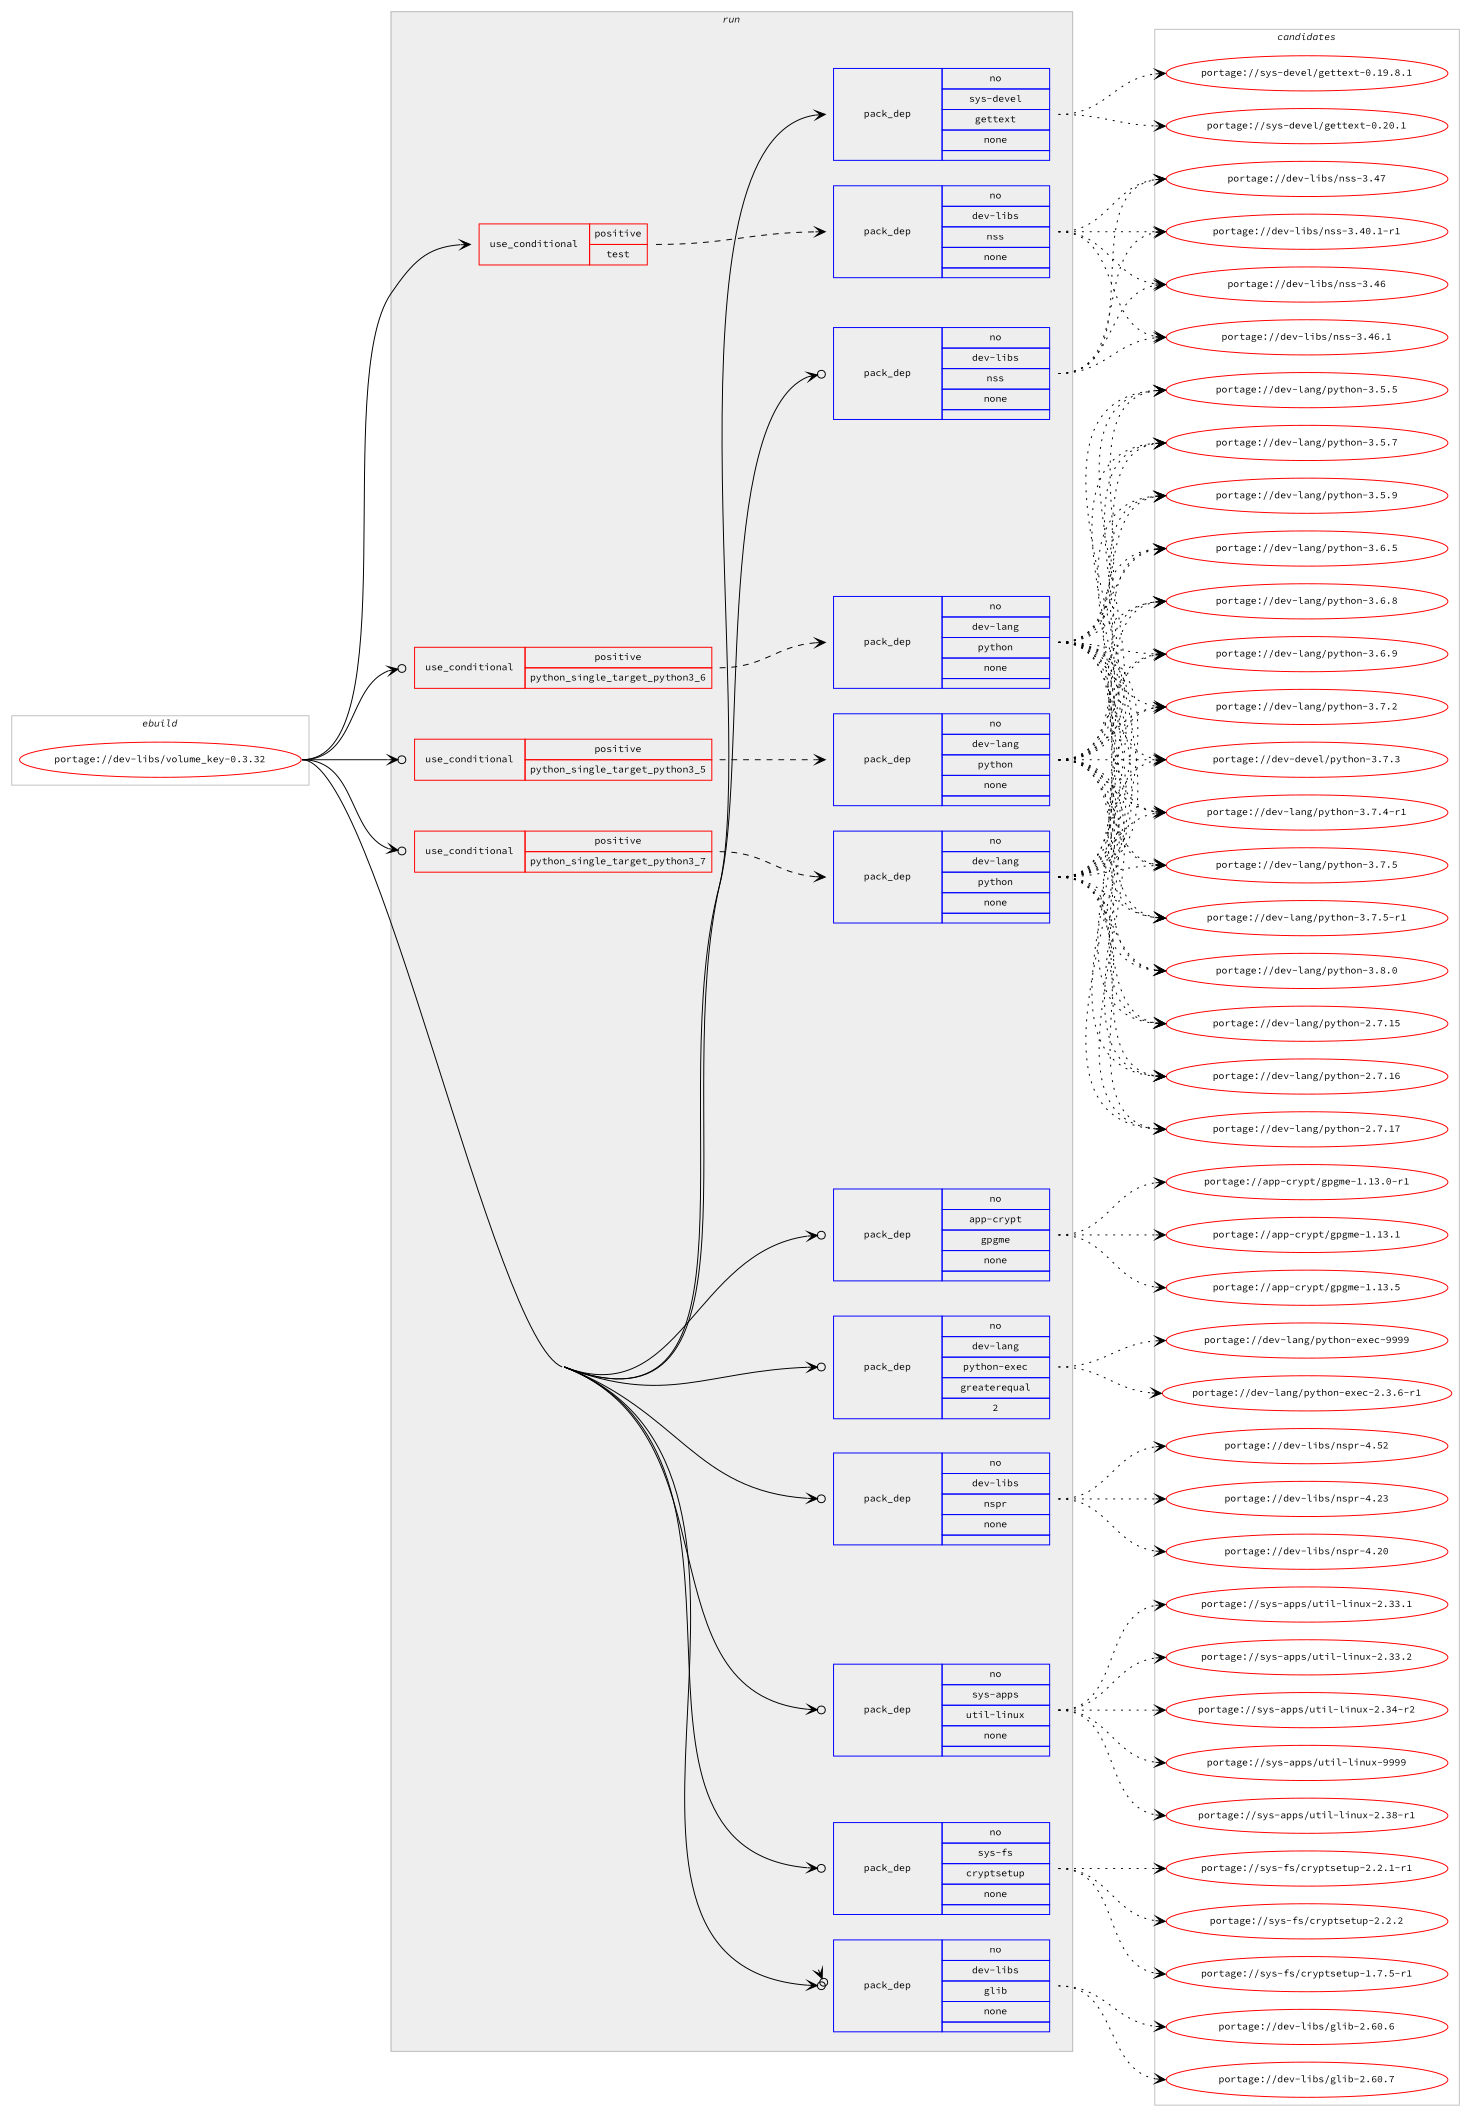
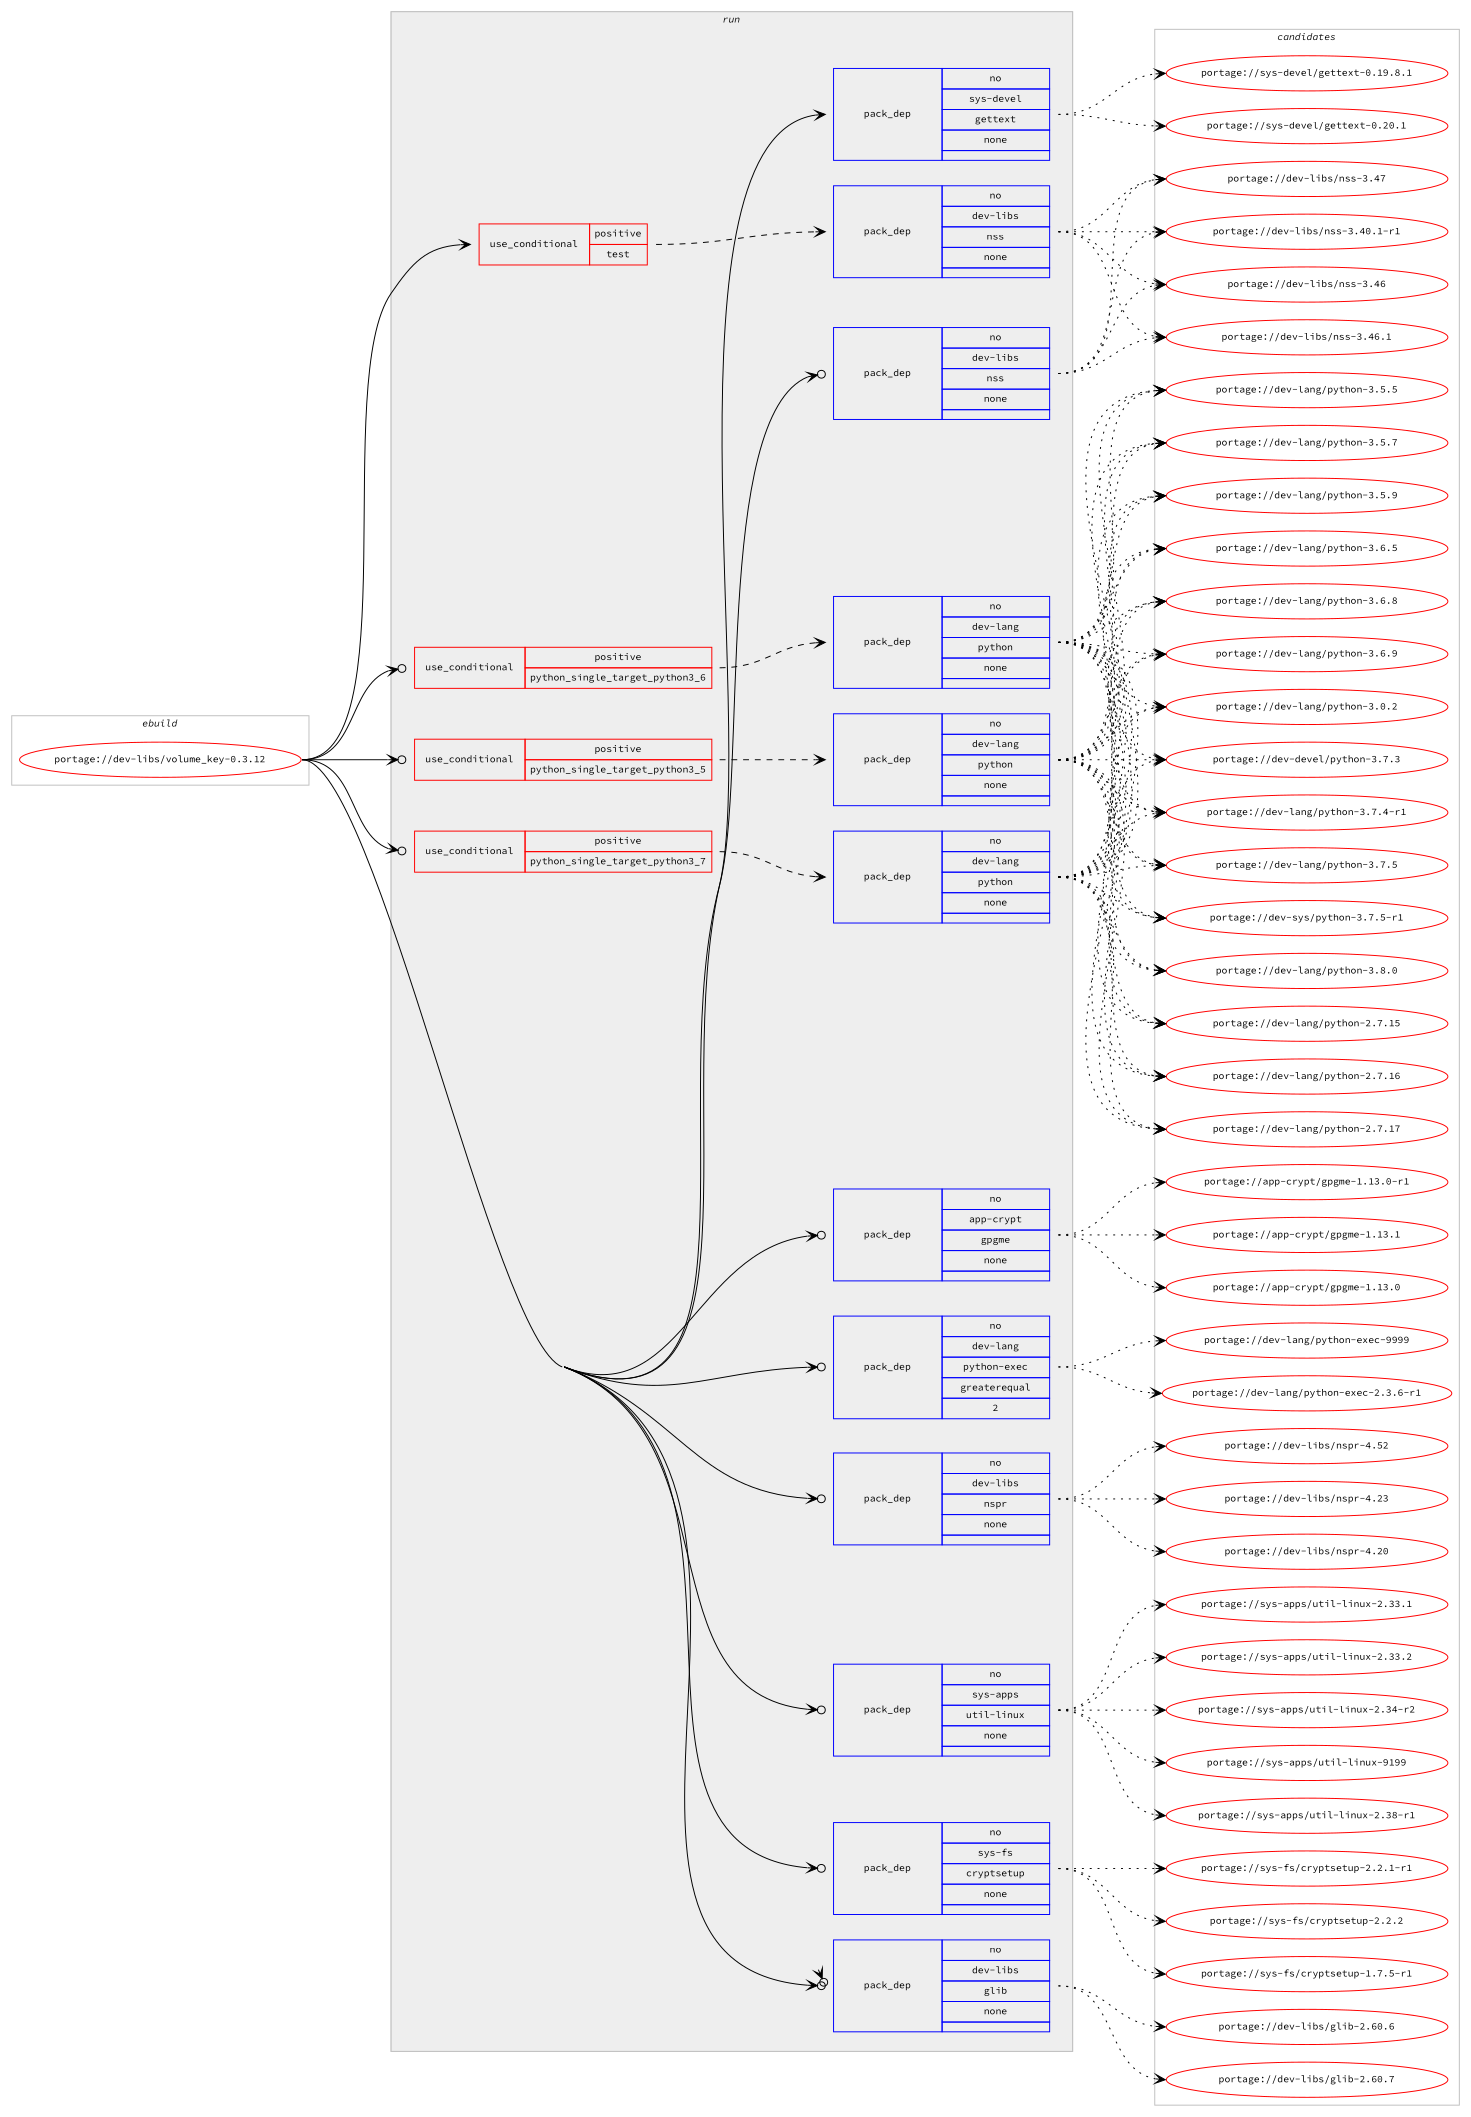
node "portage://dev-lang/python-3.7.2": label "portage://dev-lang/python-3.7.2" -> "portage://dev-lang/python-3.0.2"
node "portage://dev-libs/volume_key-0.3.32": label "portage://dev-libs/volume_key-0.3.32" -> "portage://dev-libs/volume_key-0.3.12"
node "portage://dev-lang/python-3.7.5-r1": label "portage://dev-lang/python-3.7.5-r1" -> "portage://dev-sys/python-3.7.5-r1"
node "portage://app-crypt/gpgme-1.13.5": label "portage://app-crypt/gpgme-1.13.5" -> "portage://app-crypt/gpgme-1.13.0"
node "portage://sys-apps/util-linux-9999": label "portage://sys-apps/util-linux-9999" -> "portage://sys-apps/util-linux-9199"
